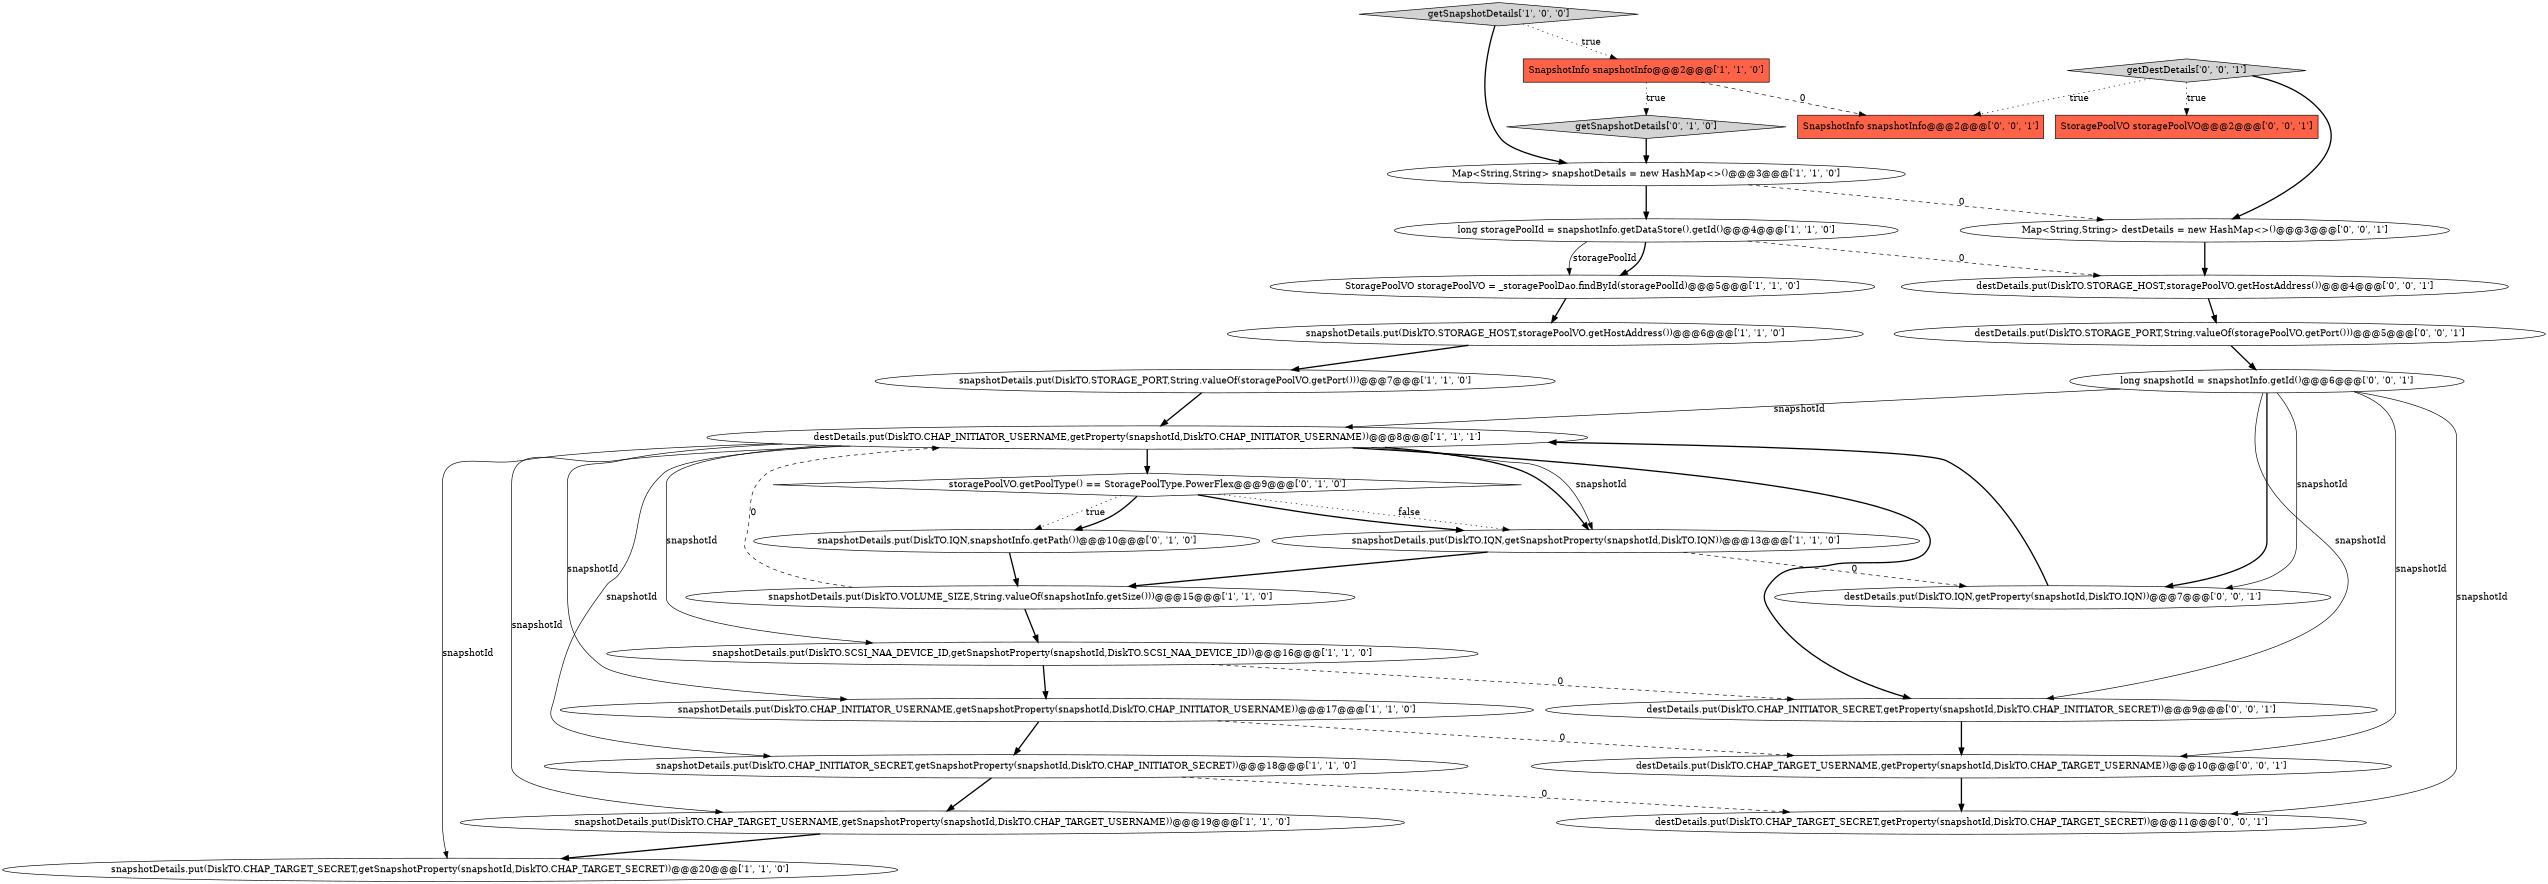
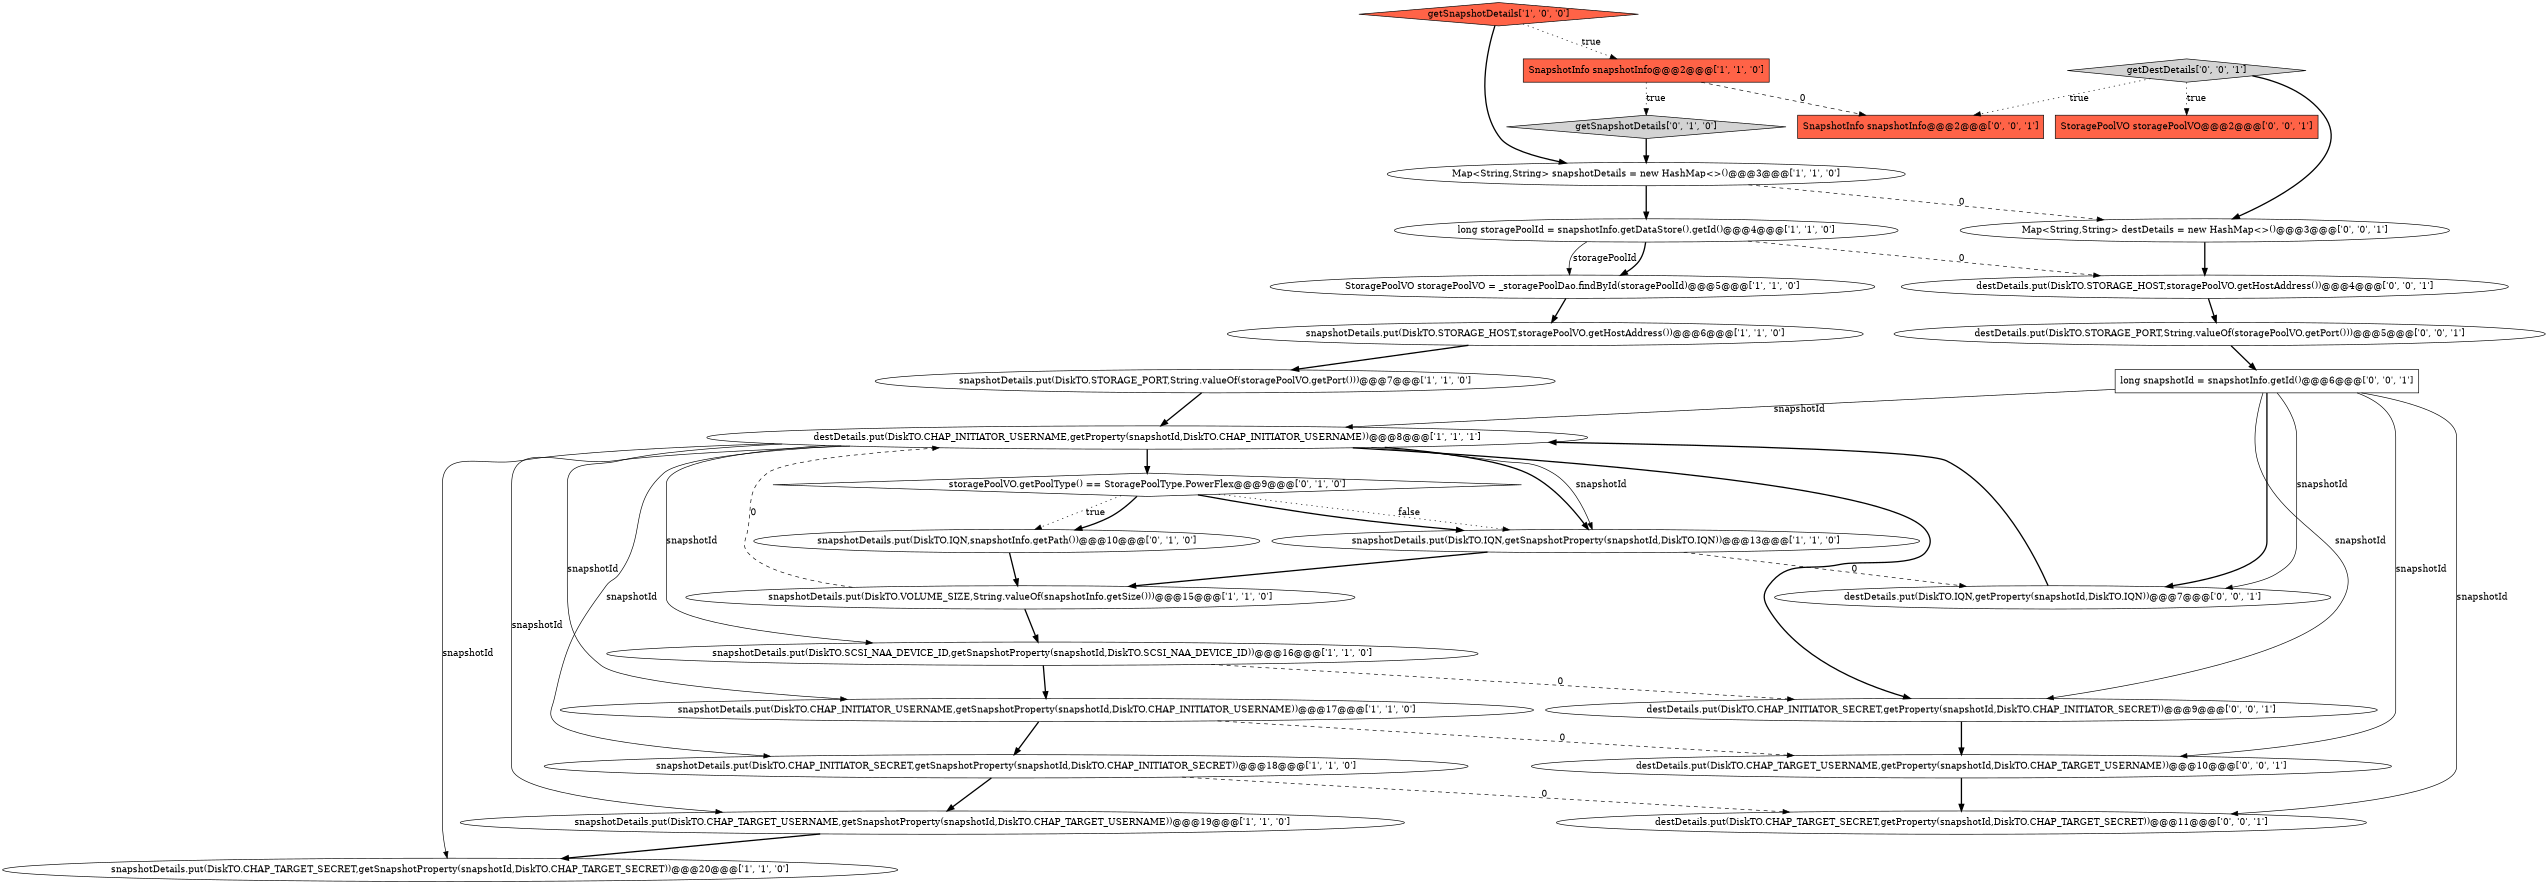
node "getSnapshotDetails['1', '0', '0']": fillcolor lightgray -> tomato
node "long snapshotId = snapshotInfo.getId()@@@6@@@['0', '0', '1']": shape ellipse -> box
